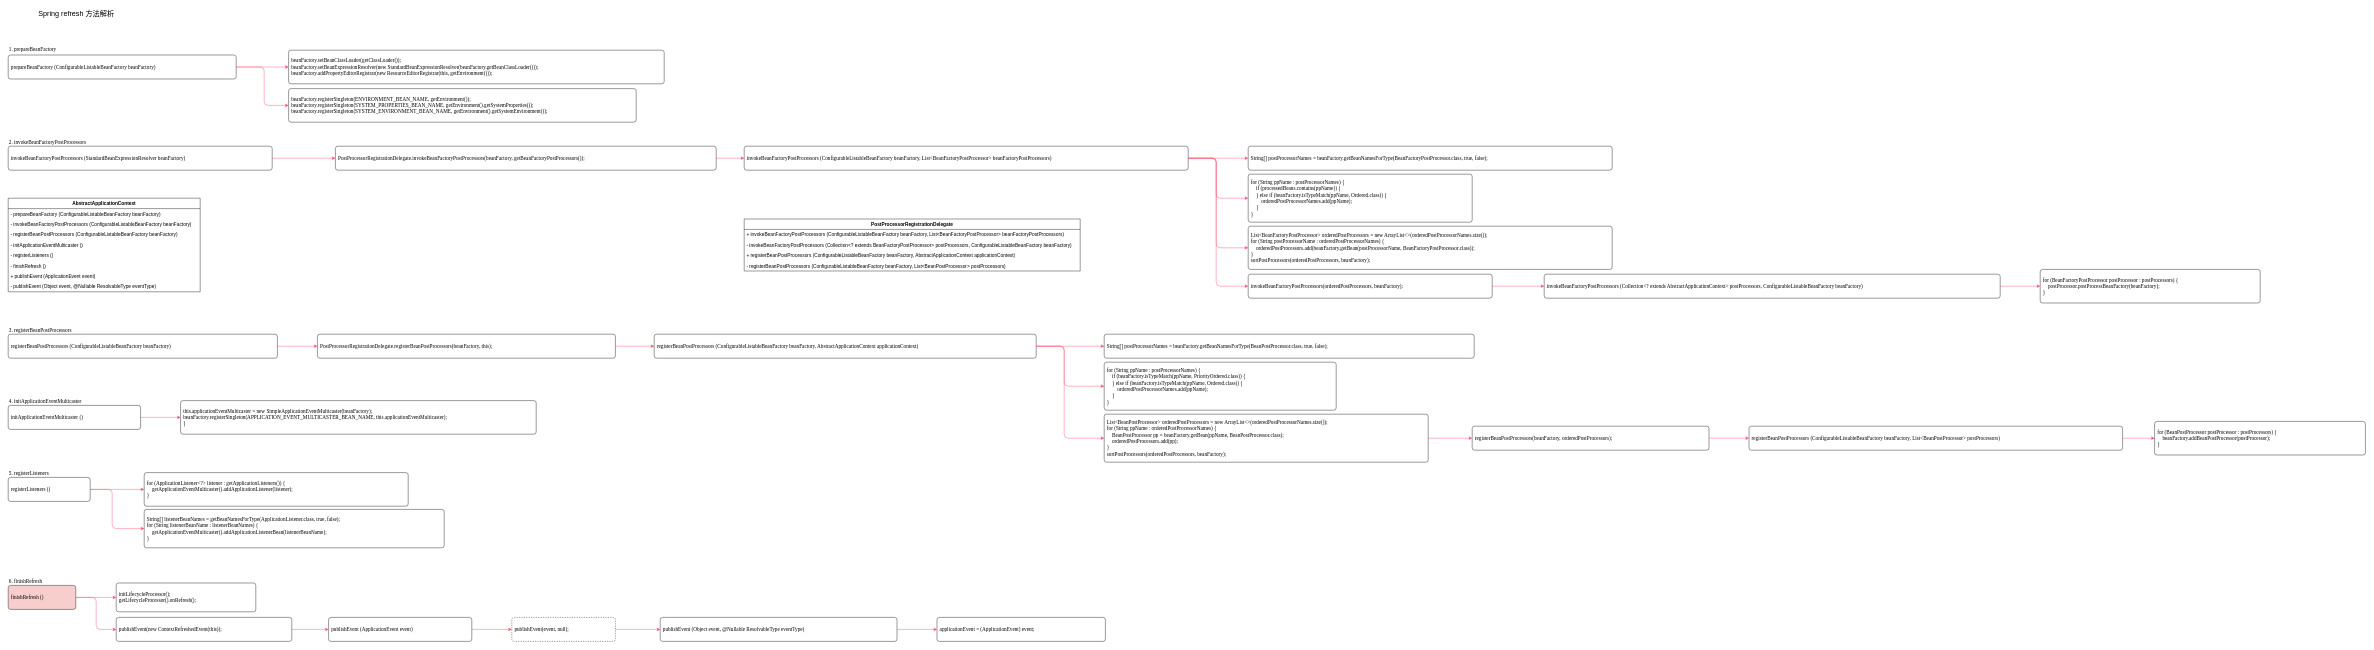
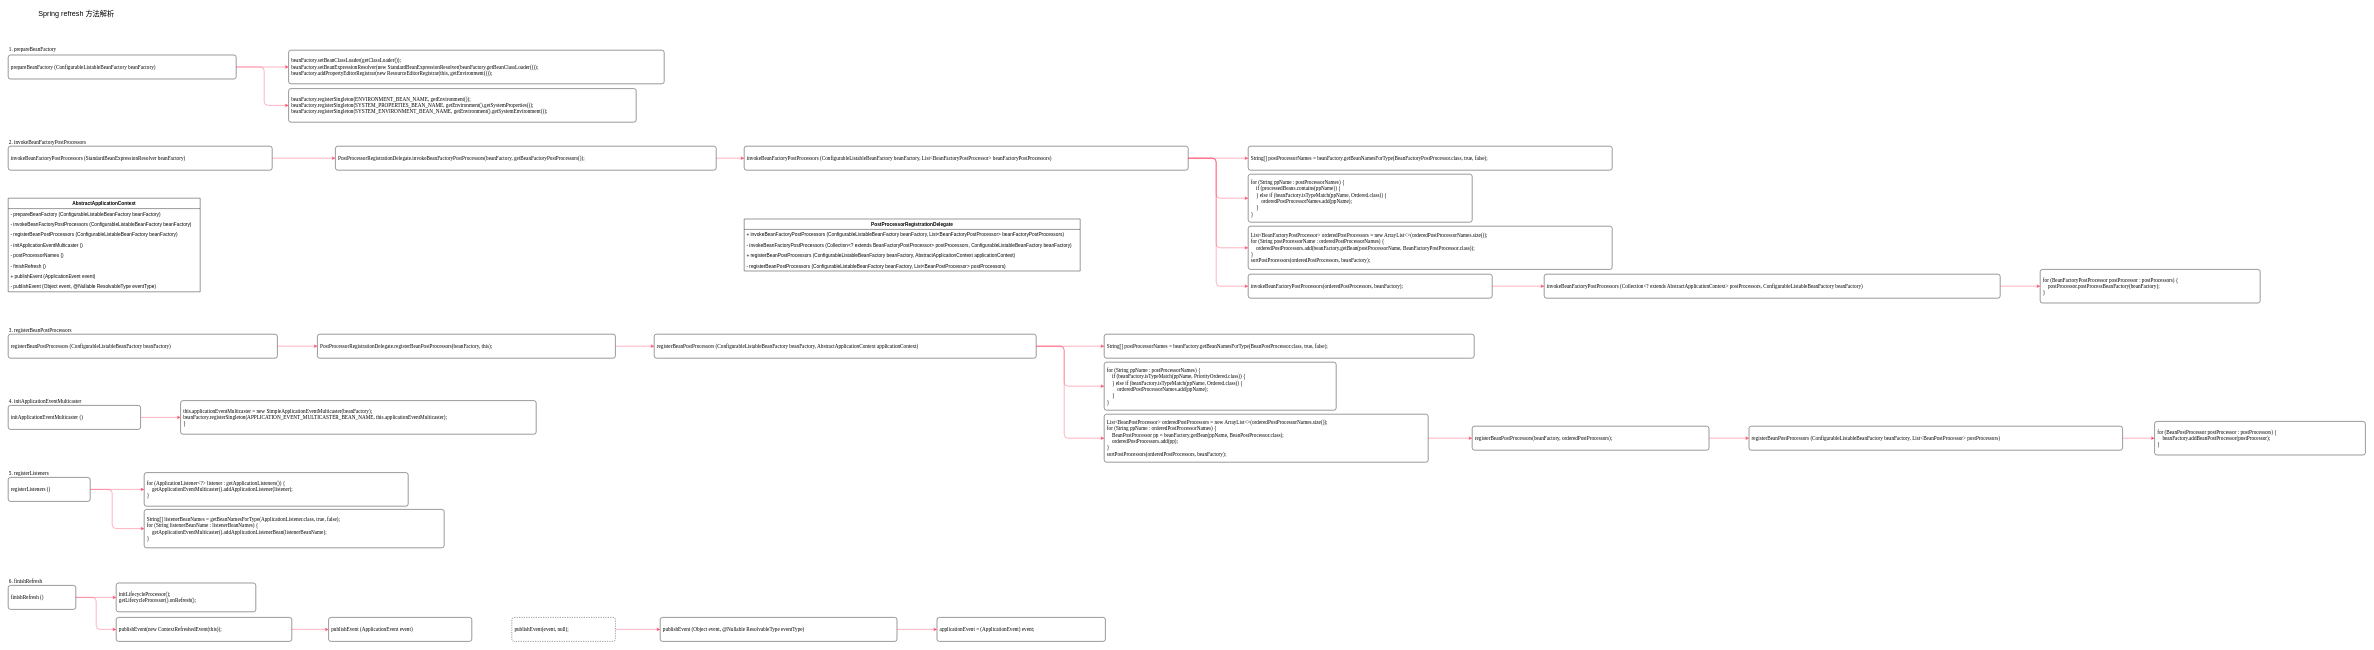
node "- registerListeners ()": label "- registerListeners ()" -> "- postProcessorNames ()"
node "finishRefresh ()": fillcolor #f8cecc -> #ffffff
edge "publishEvent (ApplicationEvent event)" -> "publishEvent(event, null);": removed
